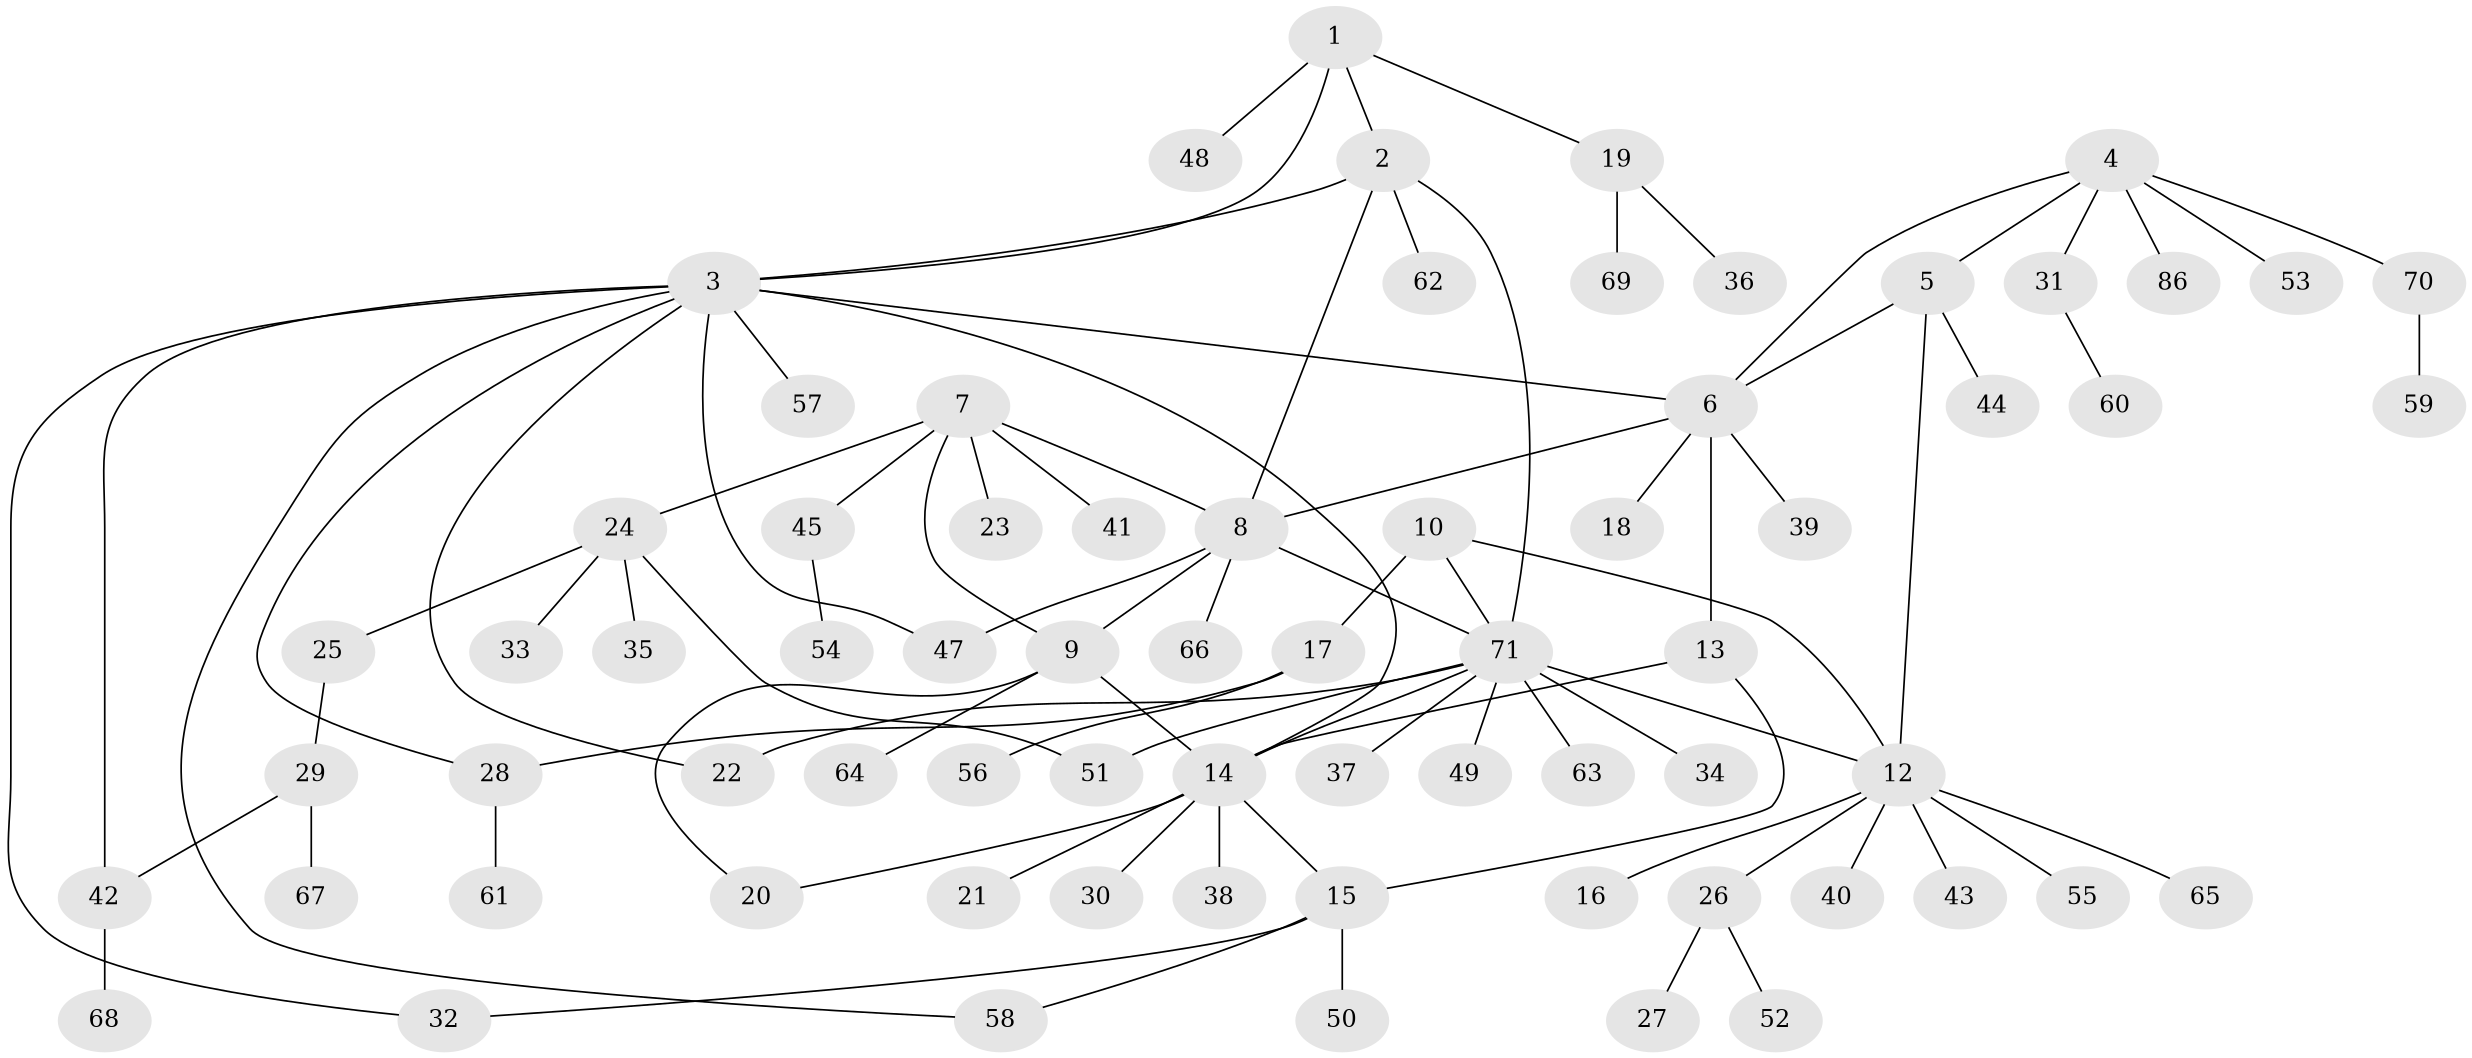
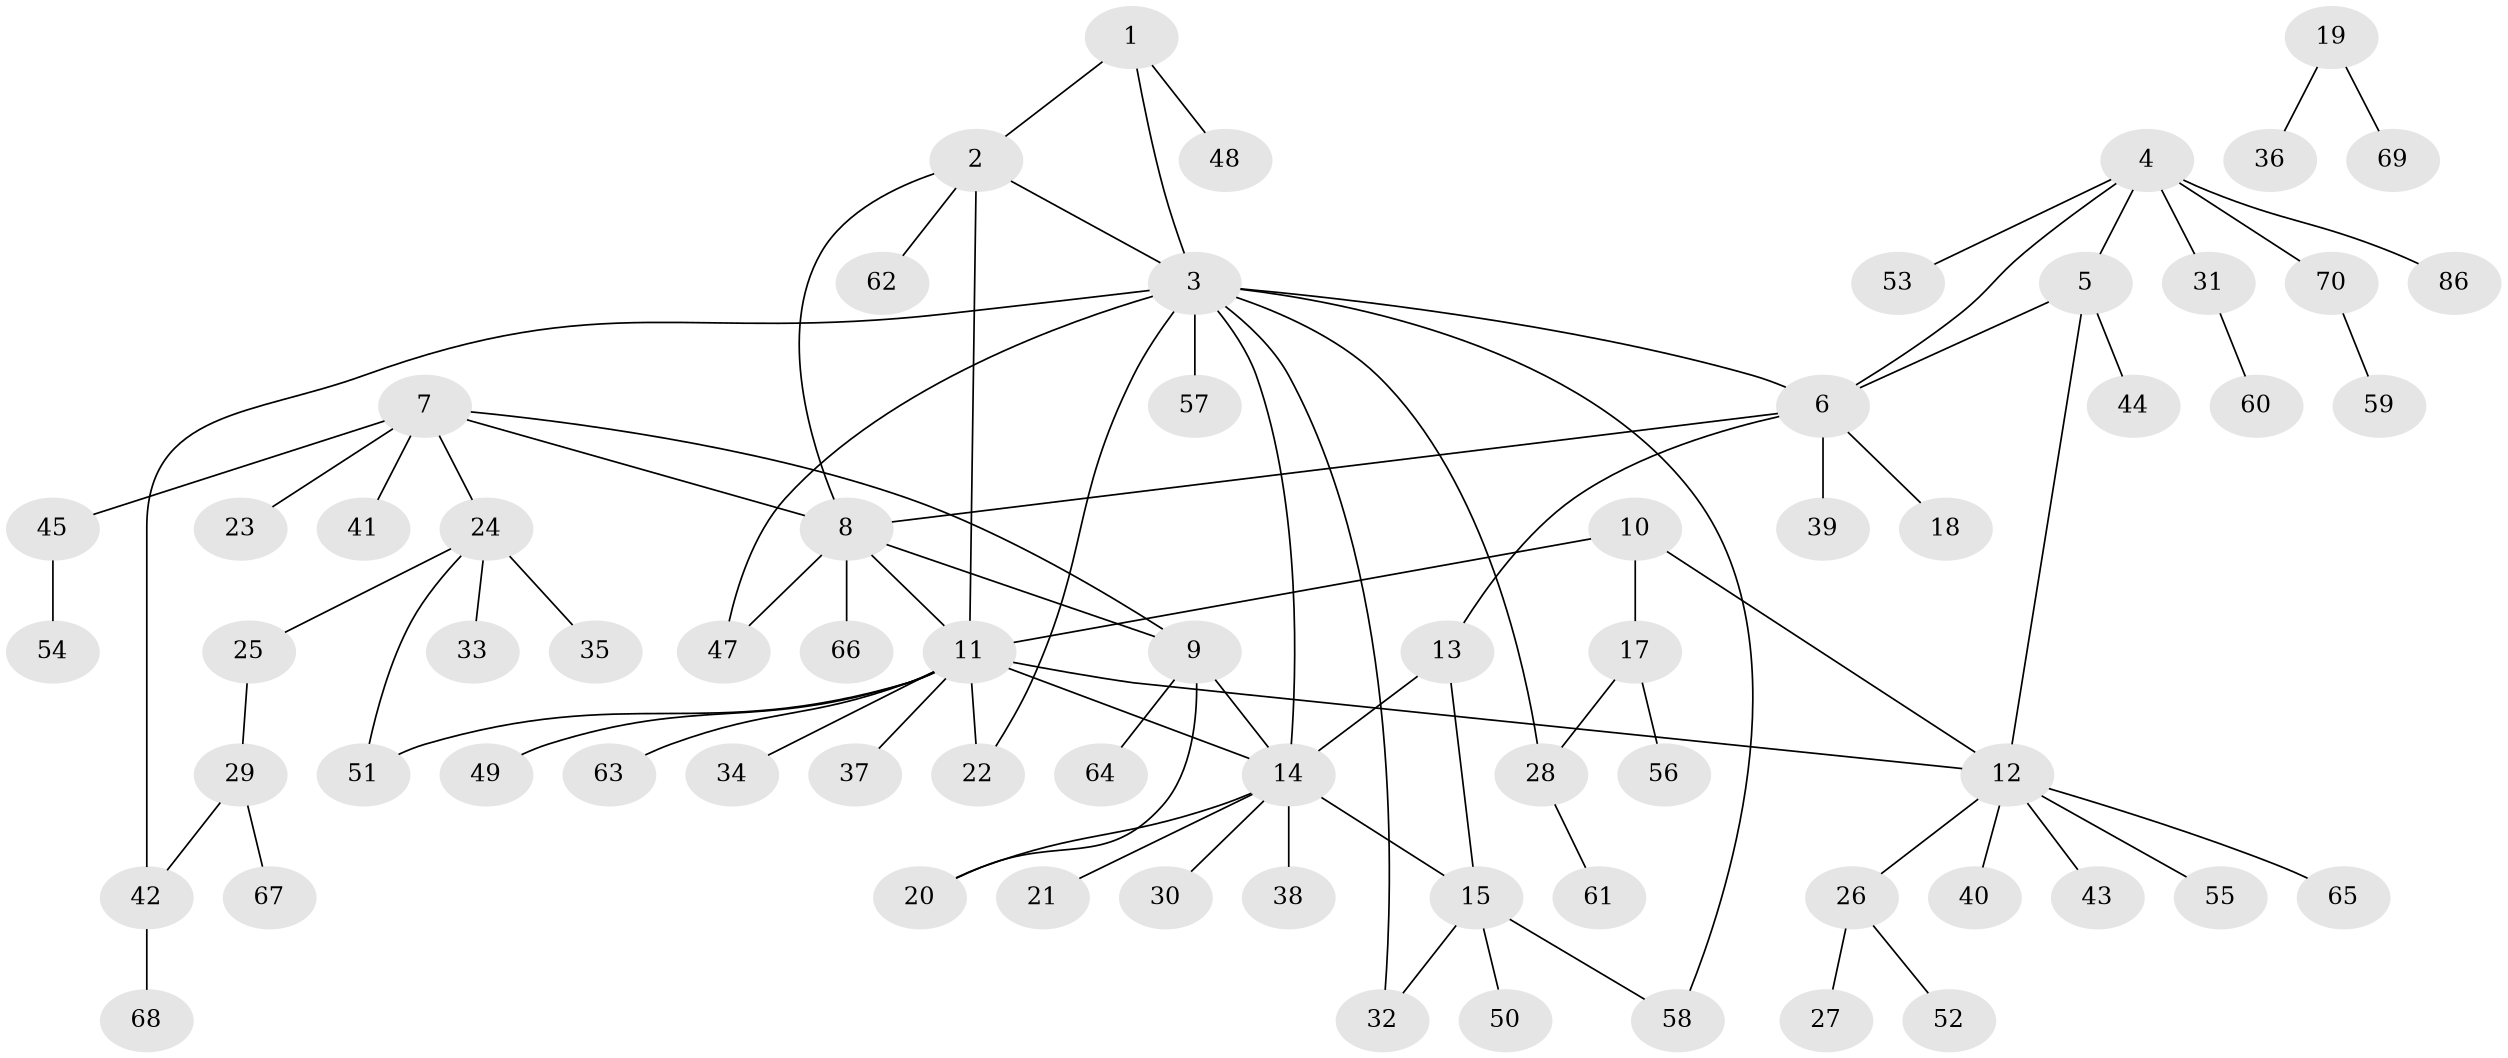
edge "1" -- "19": removed
node "71": label "71" -> "11"
node "16": removed
